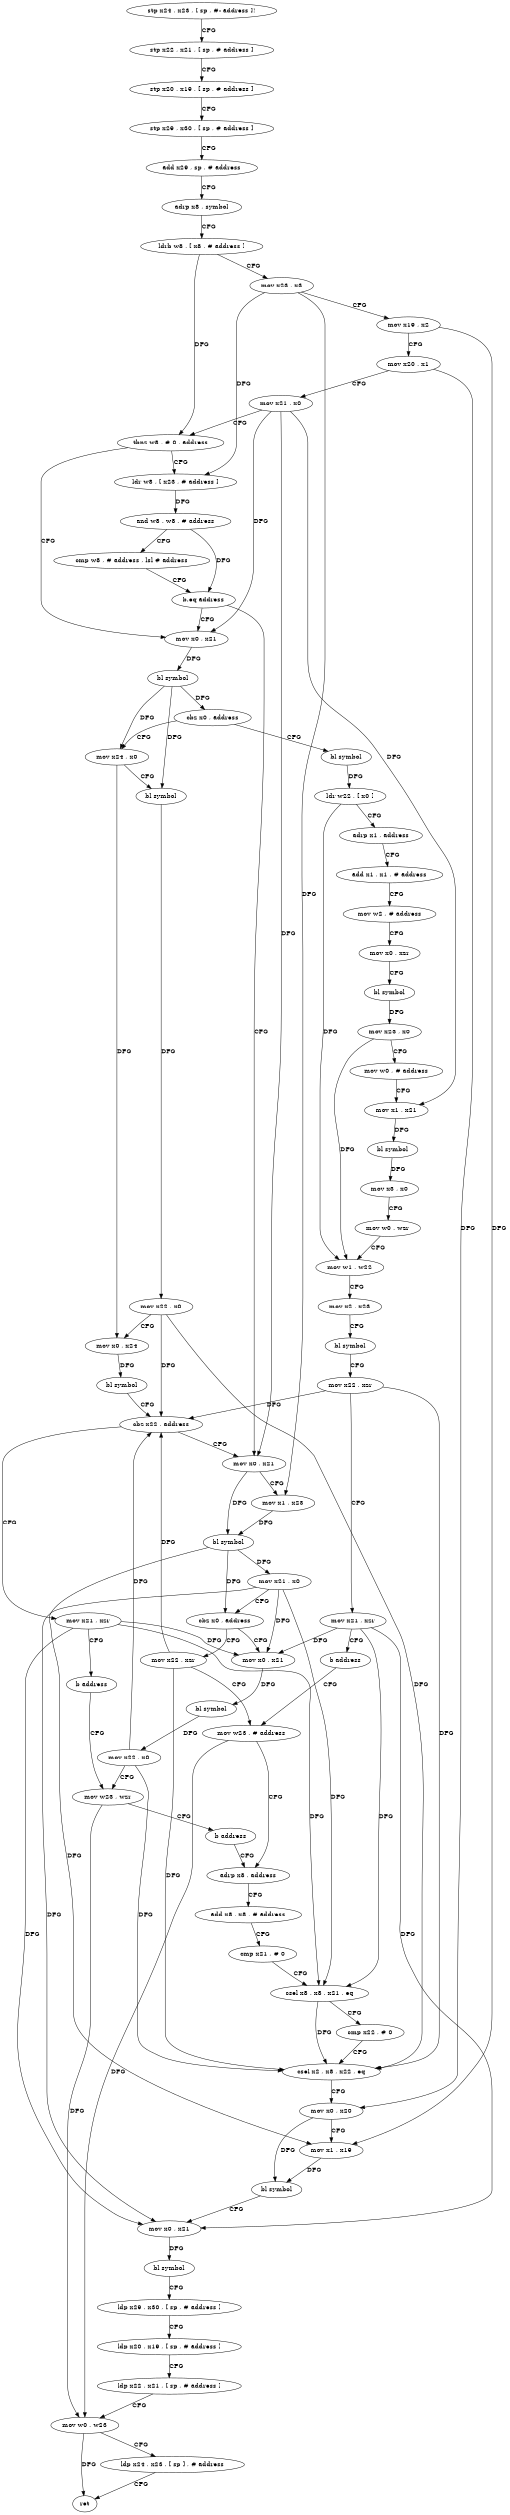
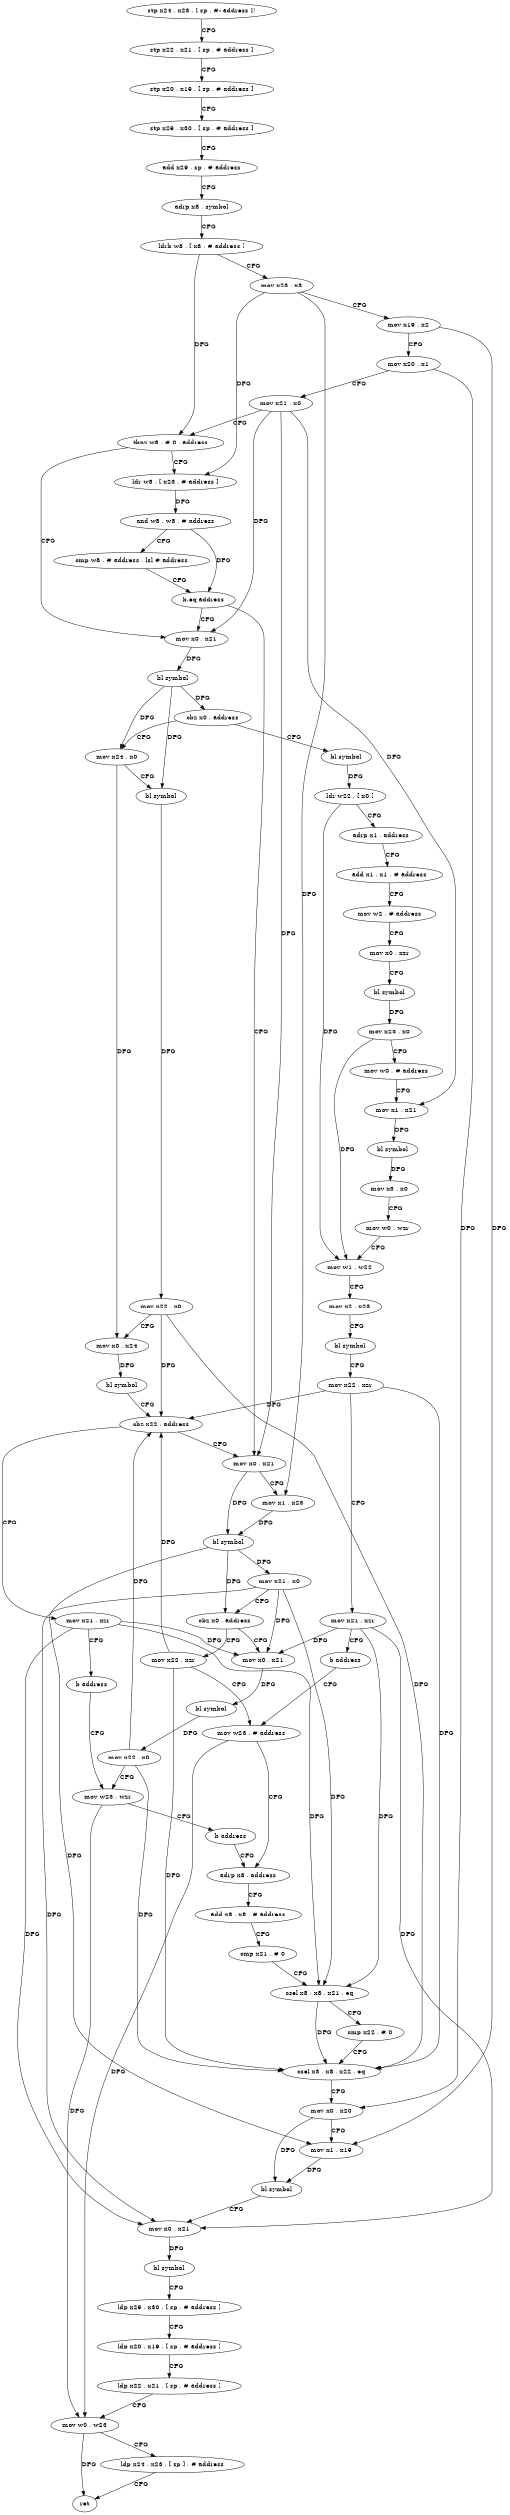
node "csel x2 , x8 , x22 , eq": label "csel x2 , x8 , x22 , eq" -> "csel x3 , x8 , x22 , eq"
